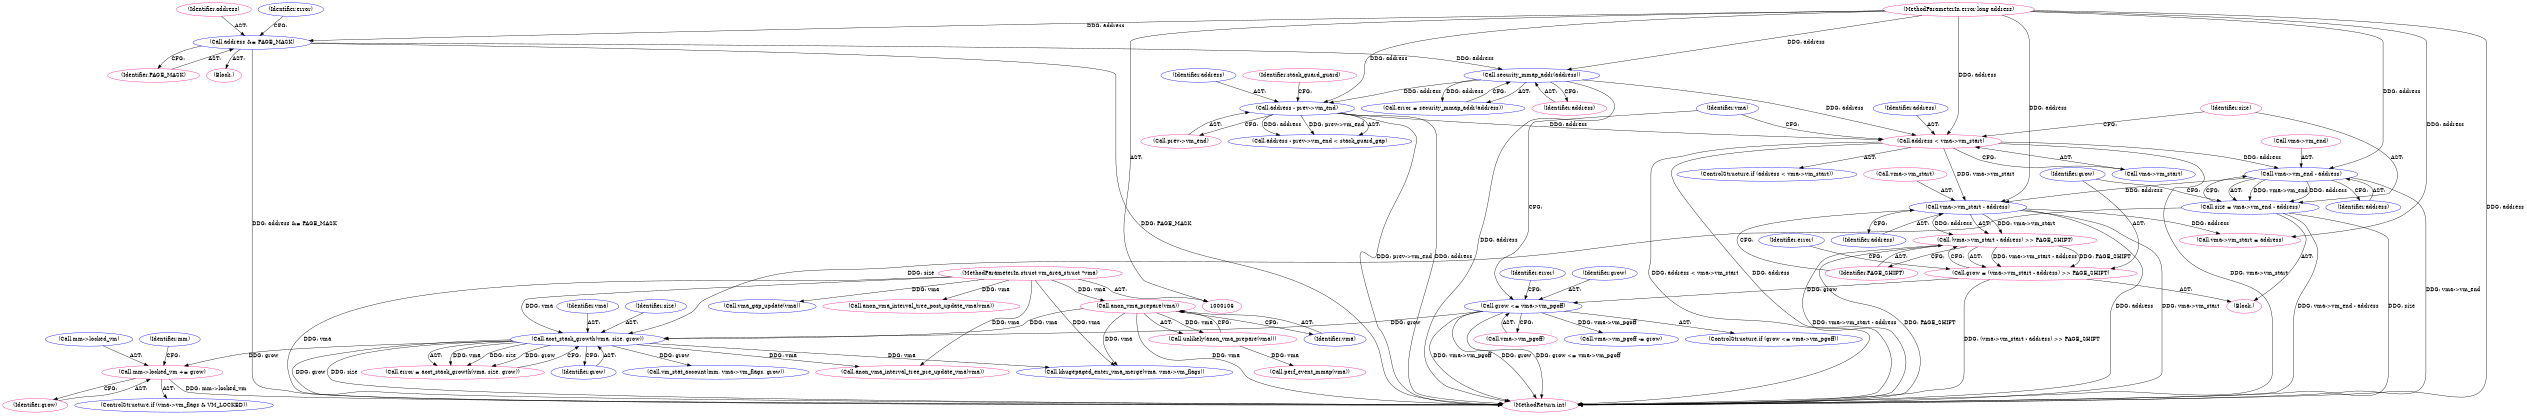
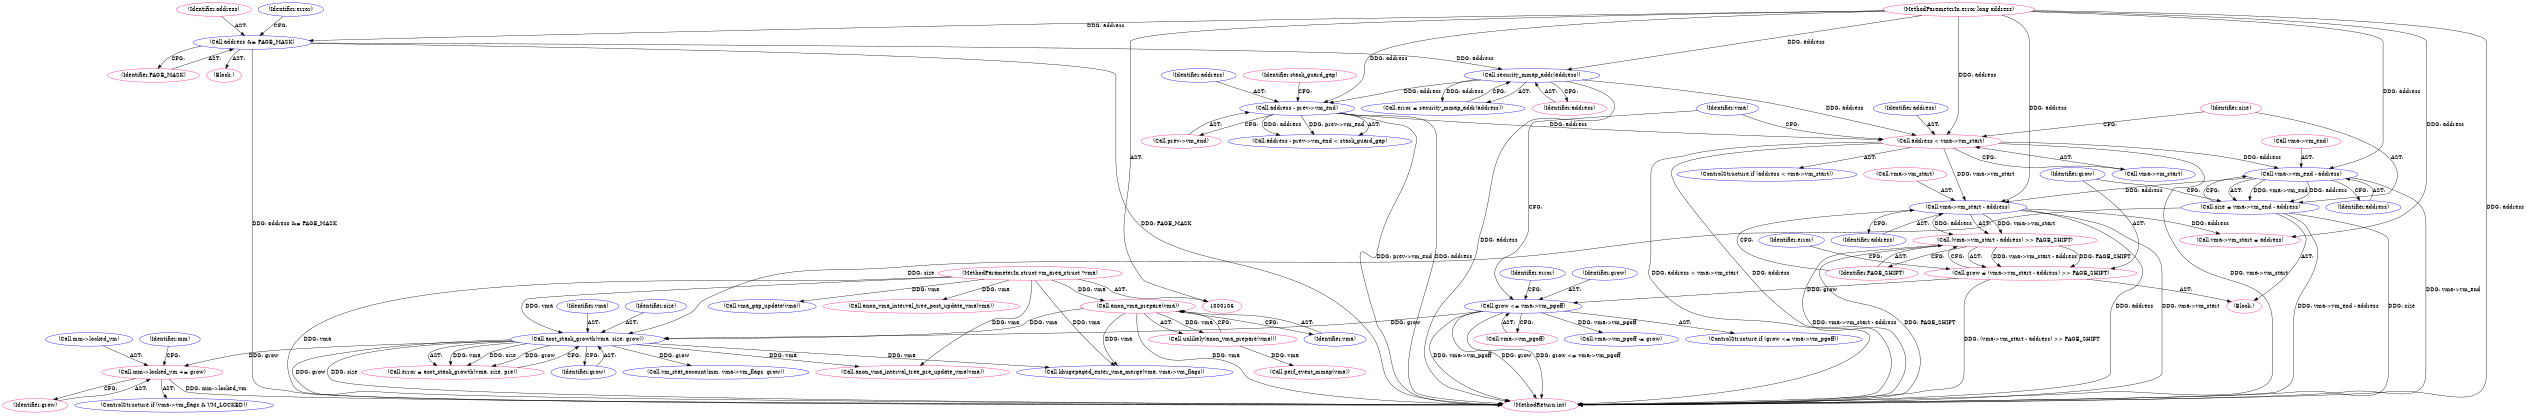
node "(Identifier,stack_guard_guard)": label "(Identifier,stack_guard_guard)" -> "(Identifier,stack_guard_gap)"
node "(Call,error = acct_stack_growth(vma, size, grow))": label "(Call,error = acct_stack_growth(vma, size, grow))" -> "(Call,error = acct_stack_growth(vma, size, pre))"
